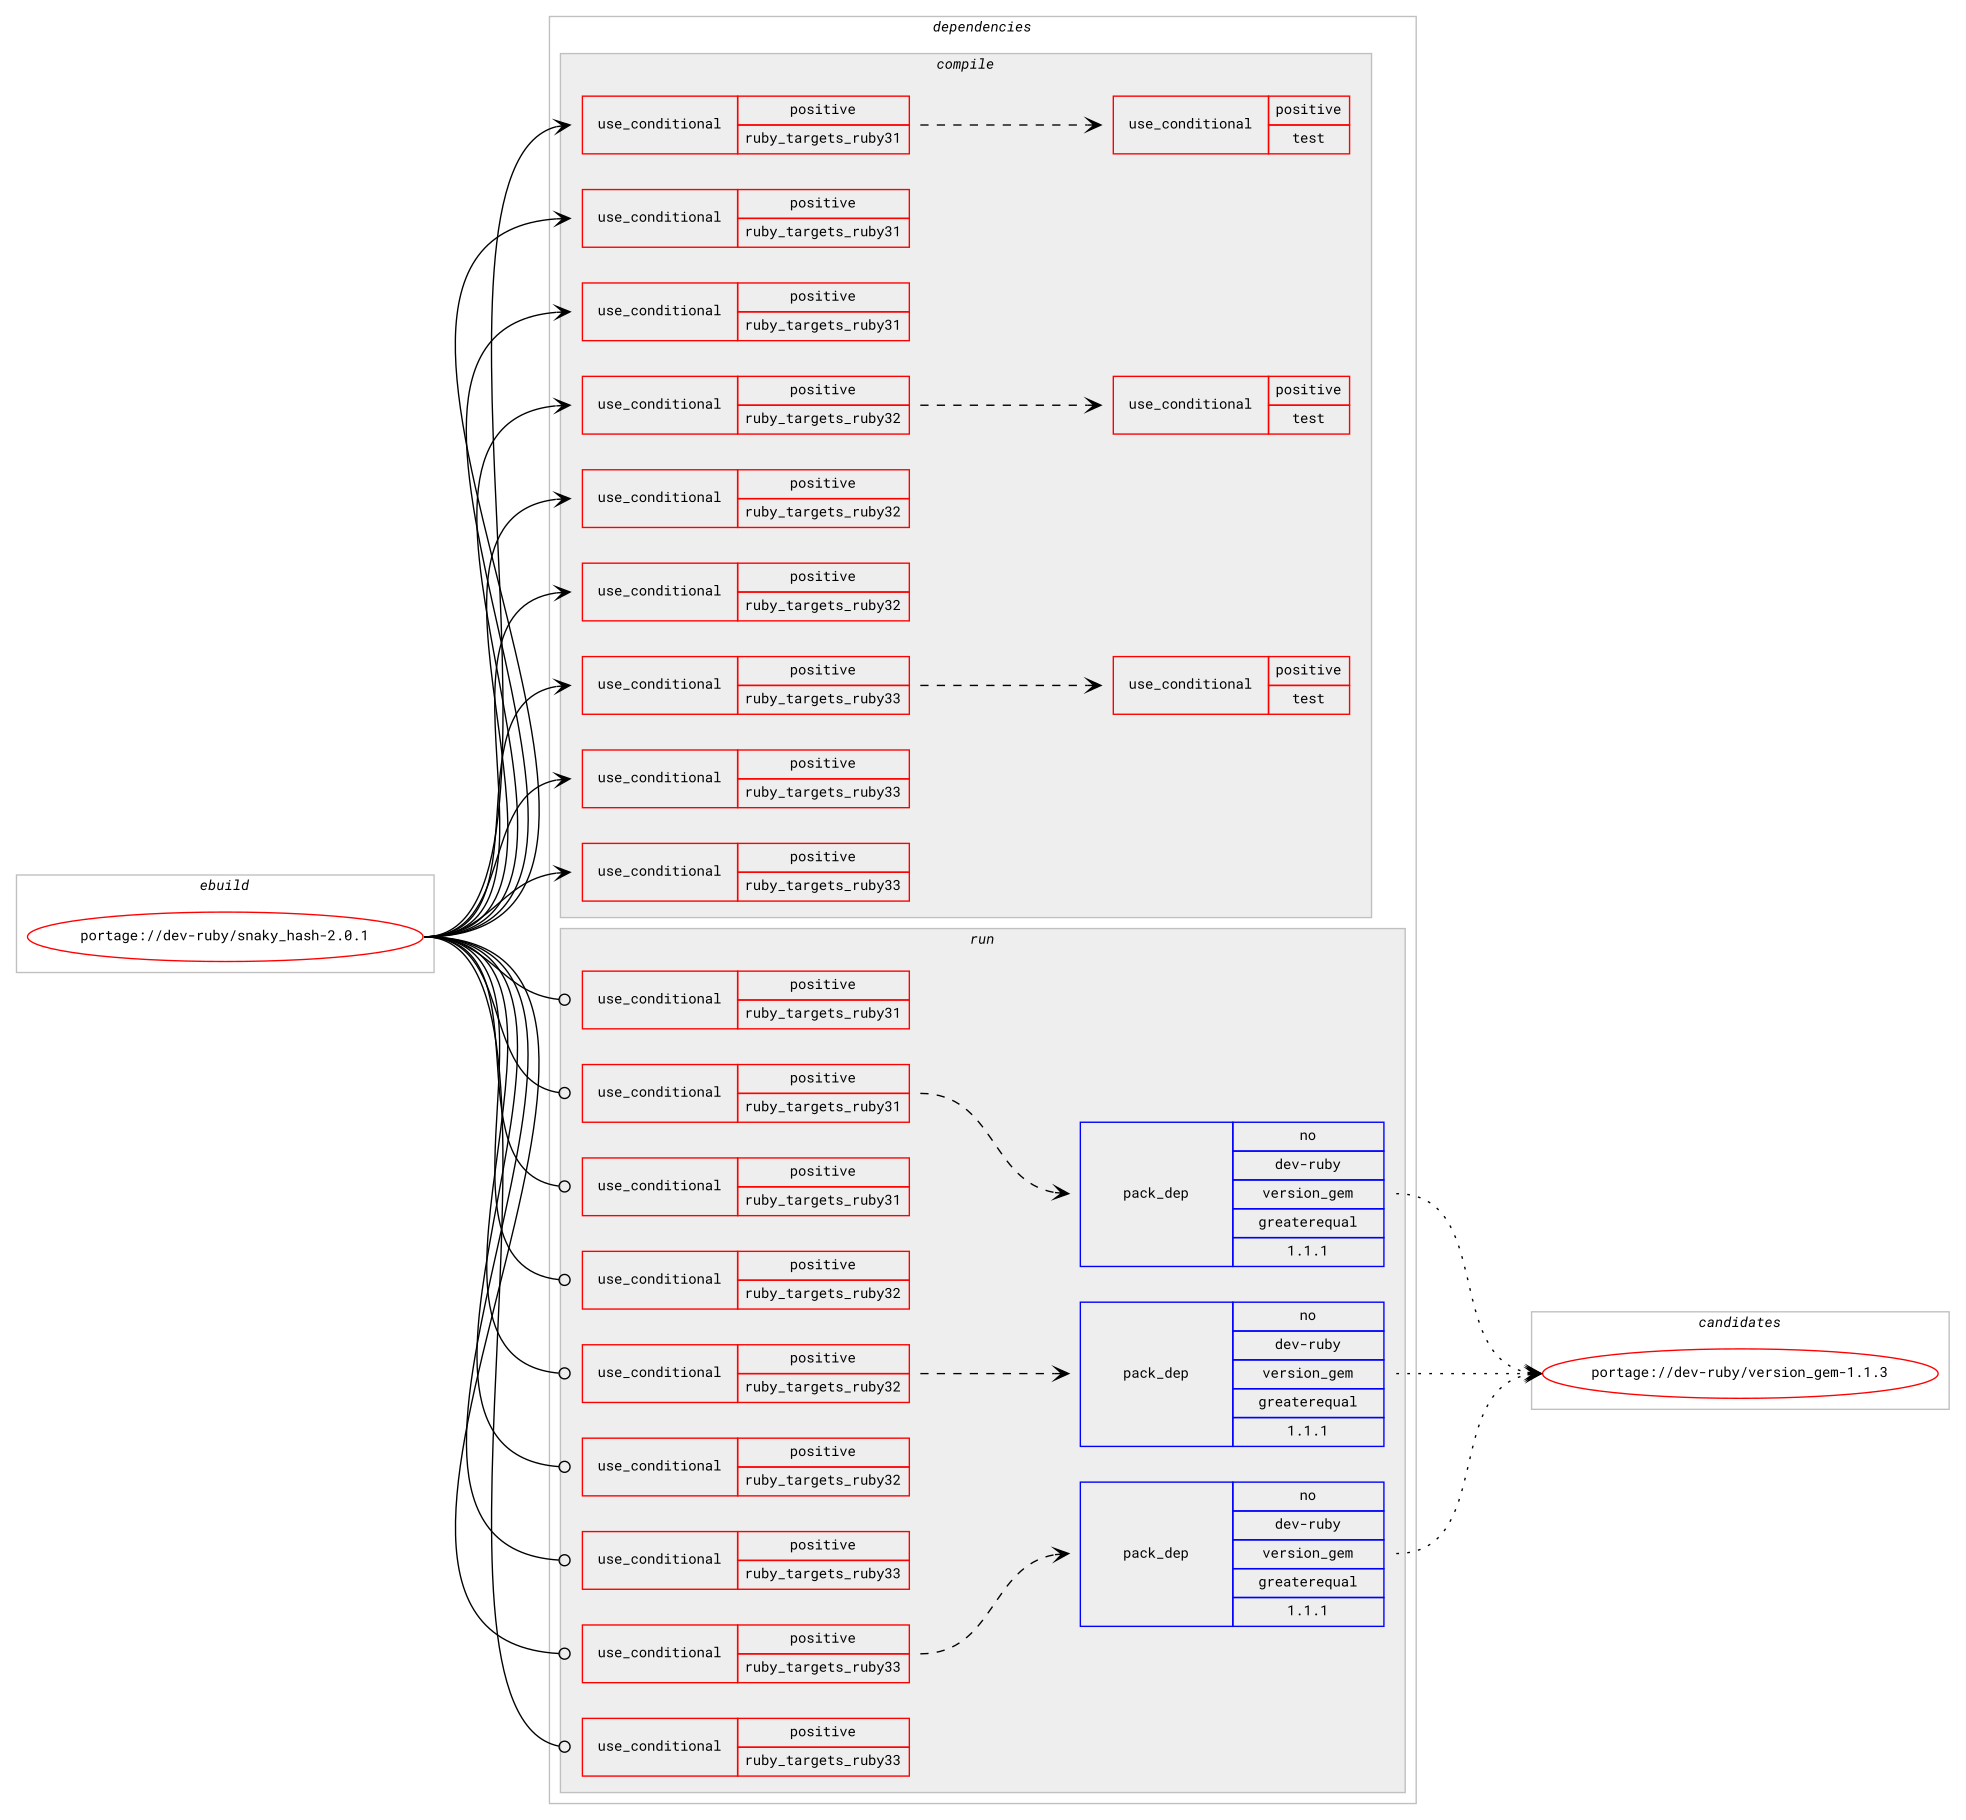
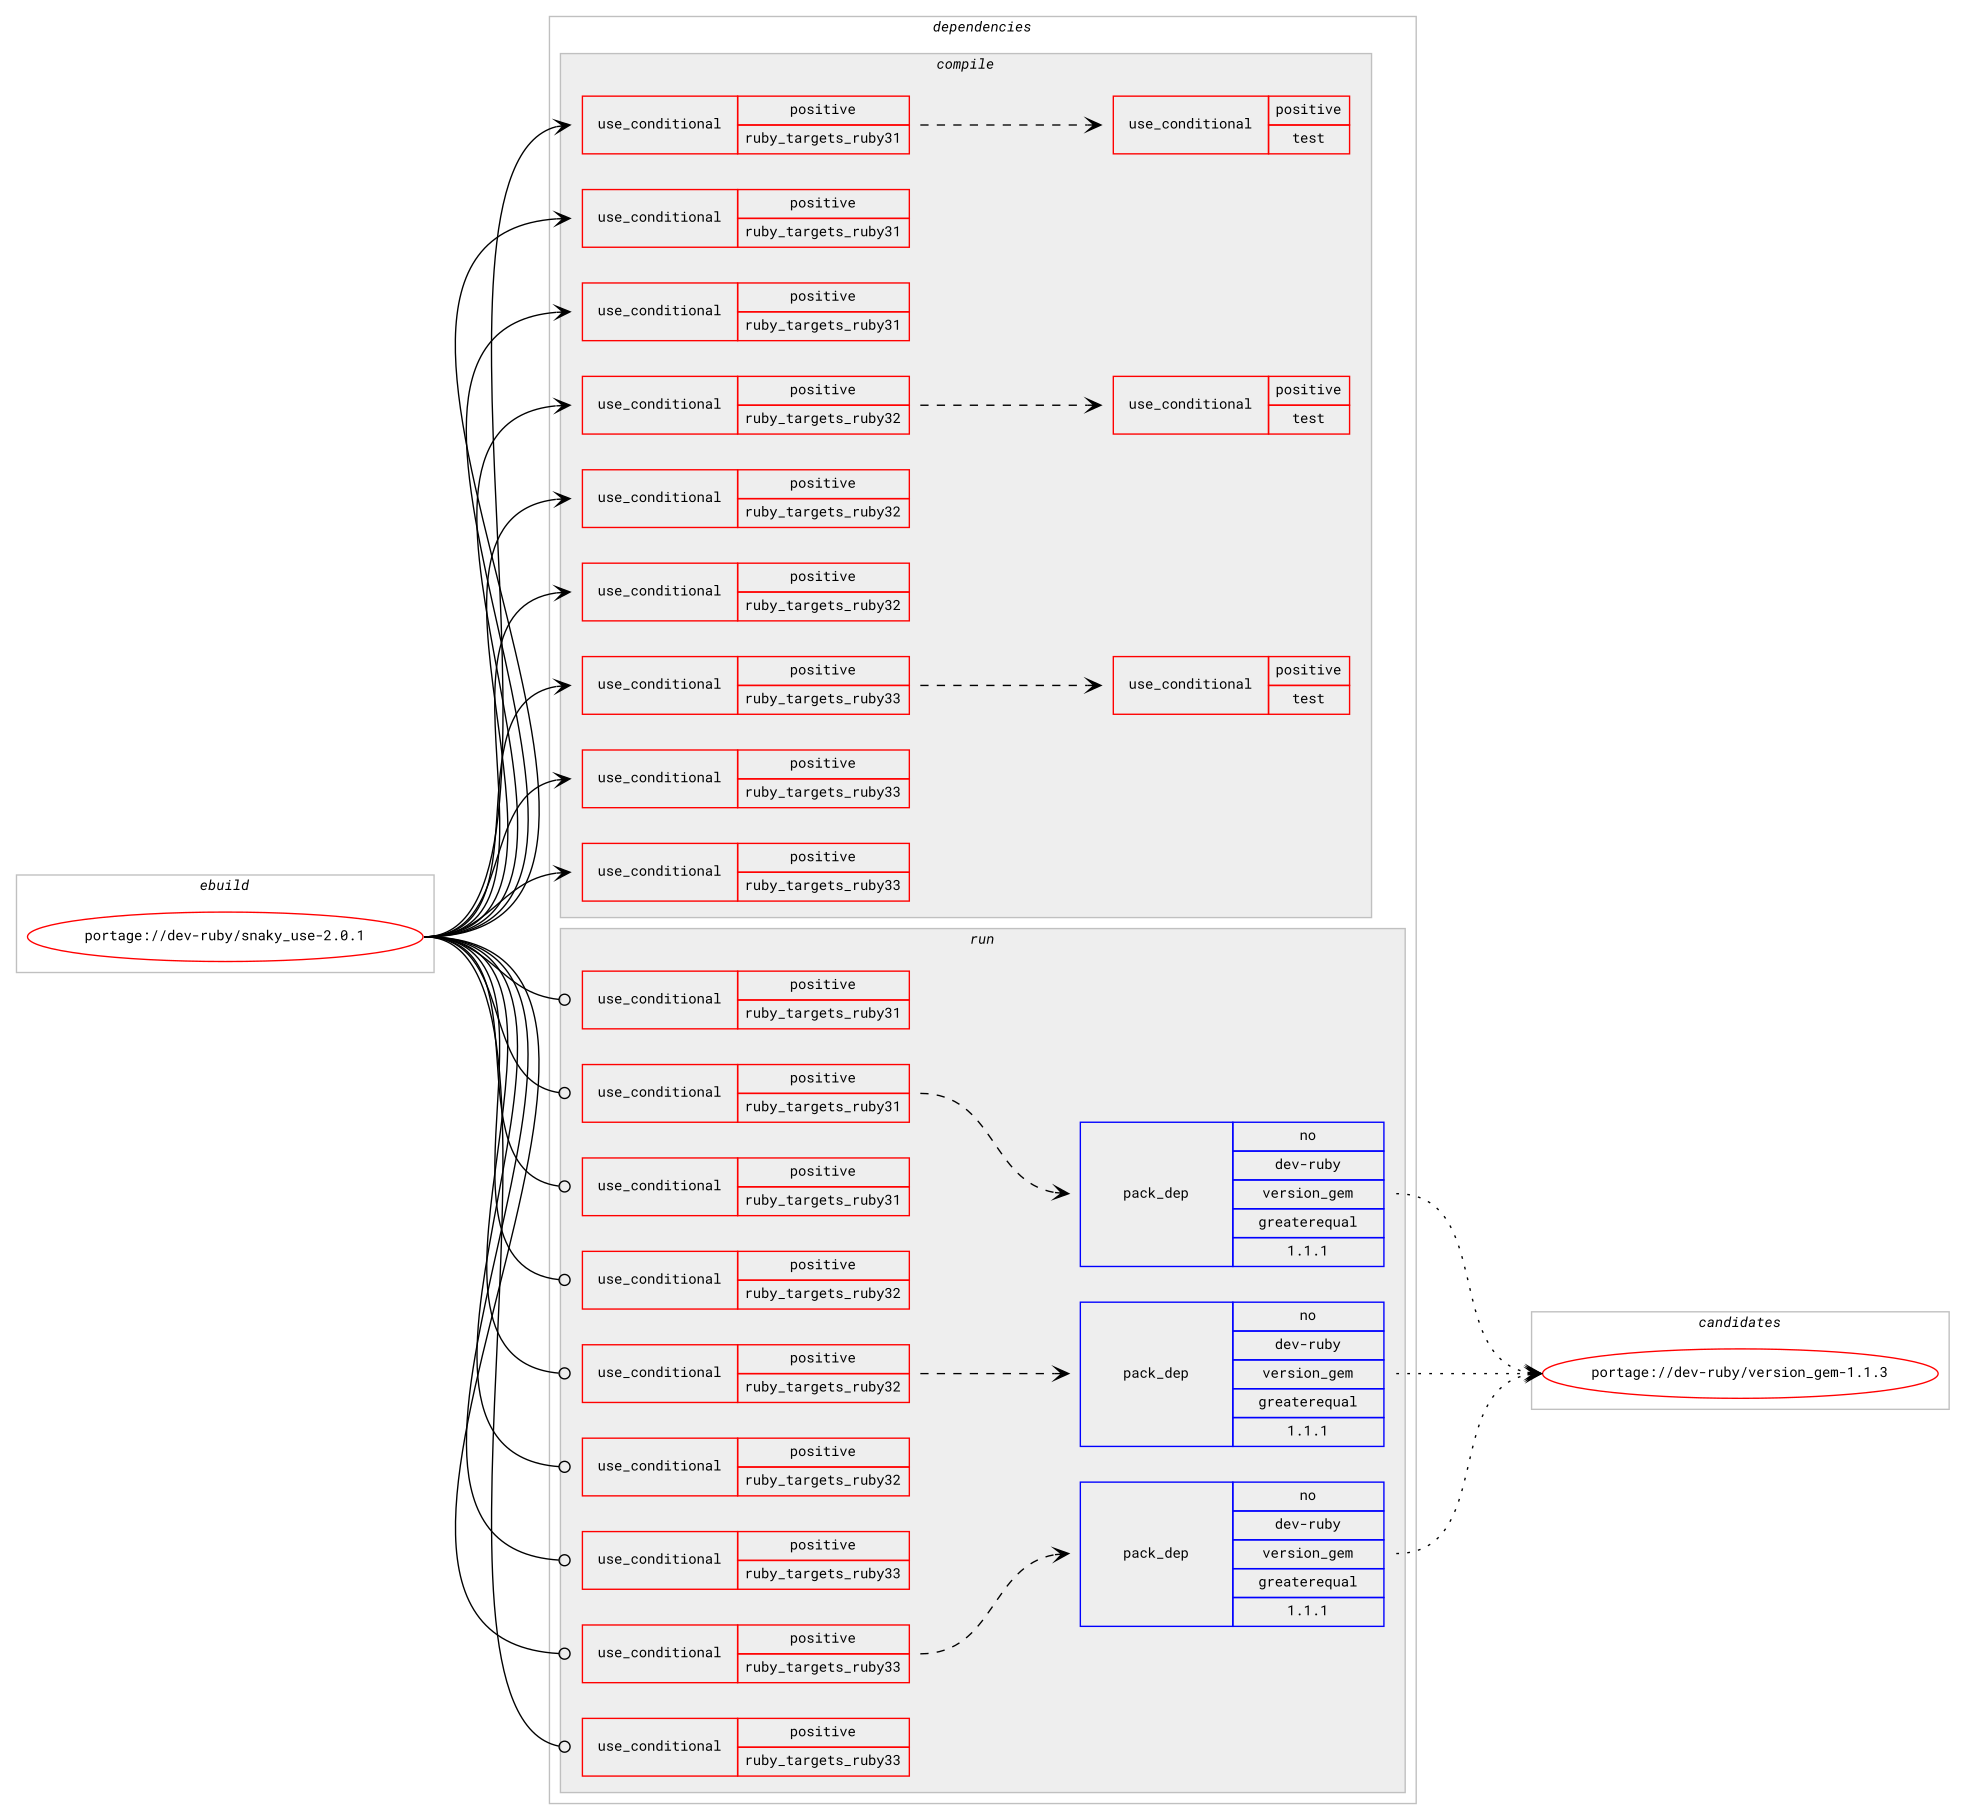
node "portage://dev-ruby/snaky_hash-2.0.1": label "portage://dev-ruby/snaky_hash-2.0.1" -> "portage://dev-ruby/snaky_use-2.0.1"
